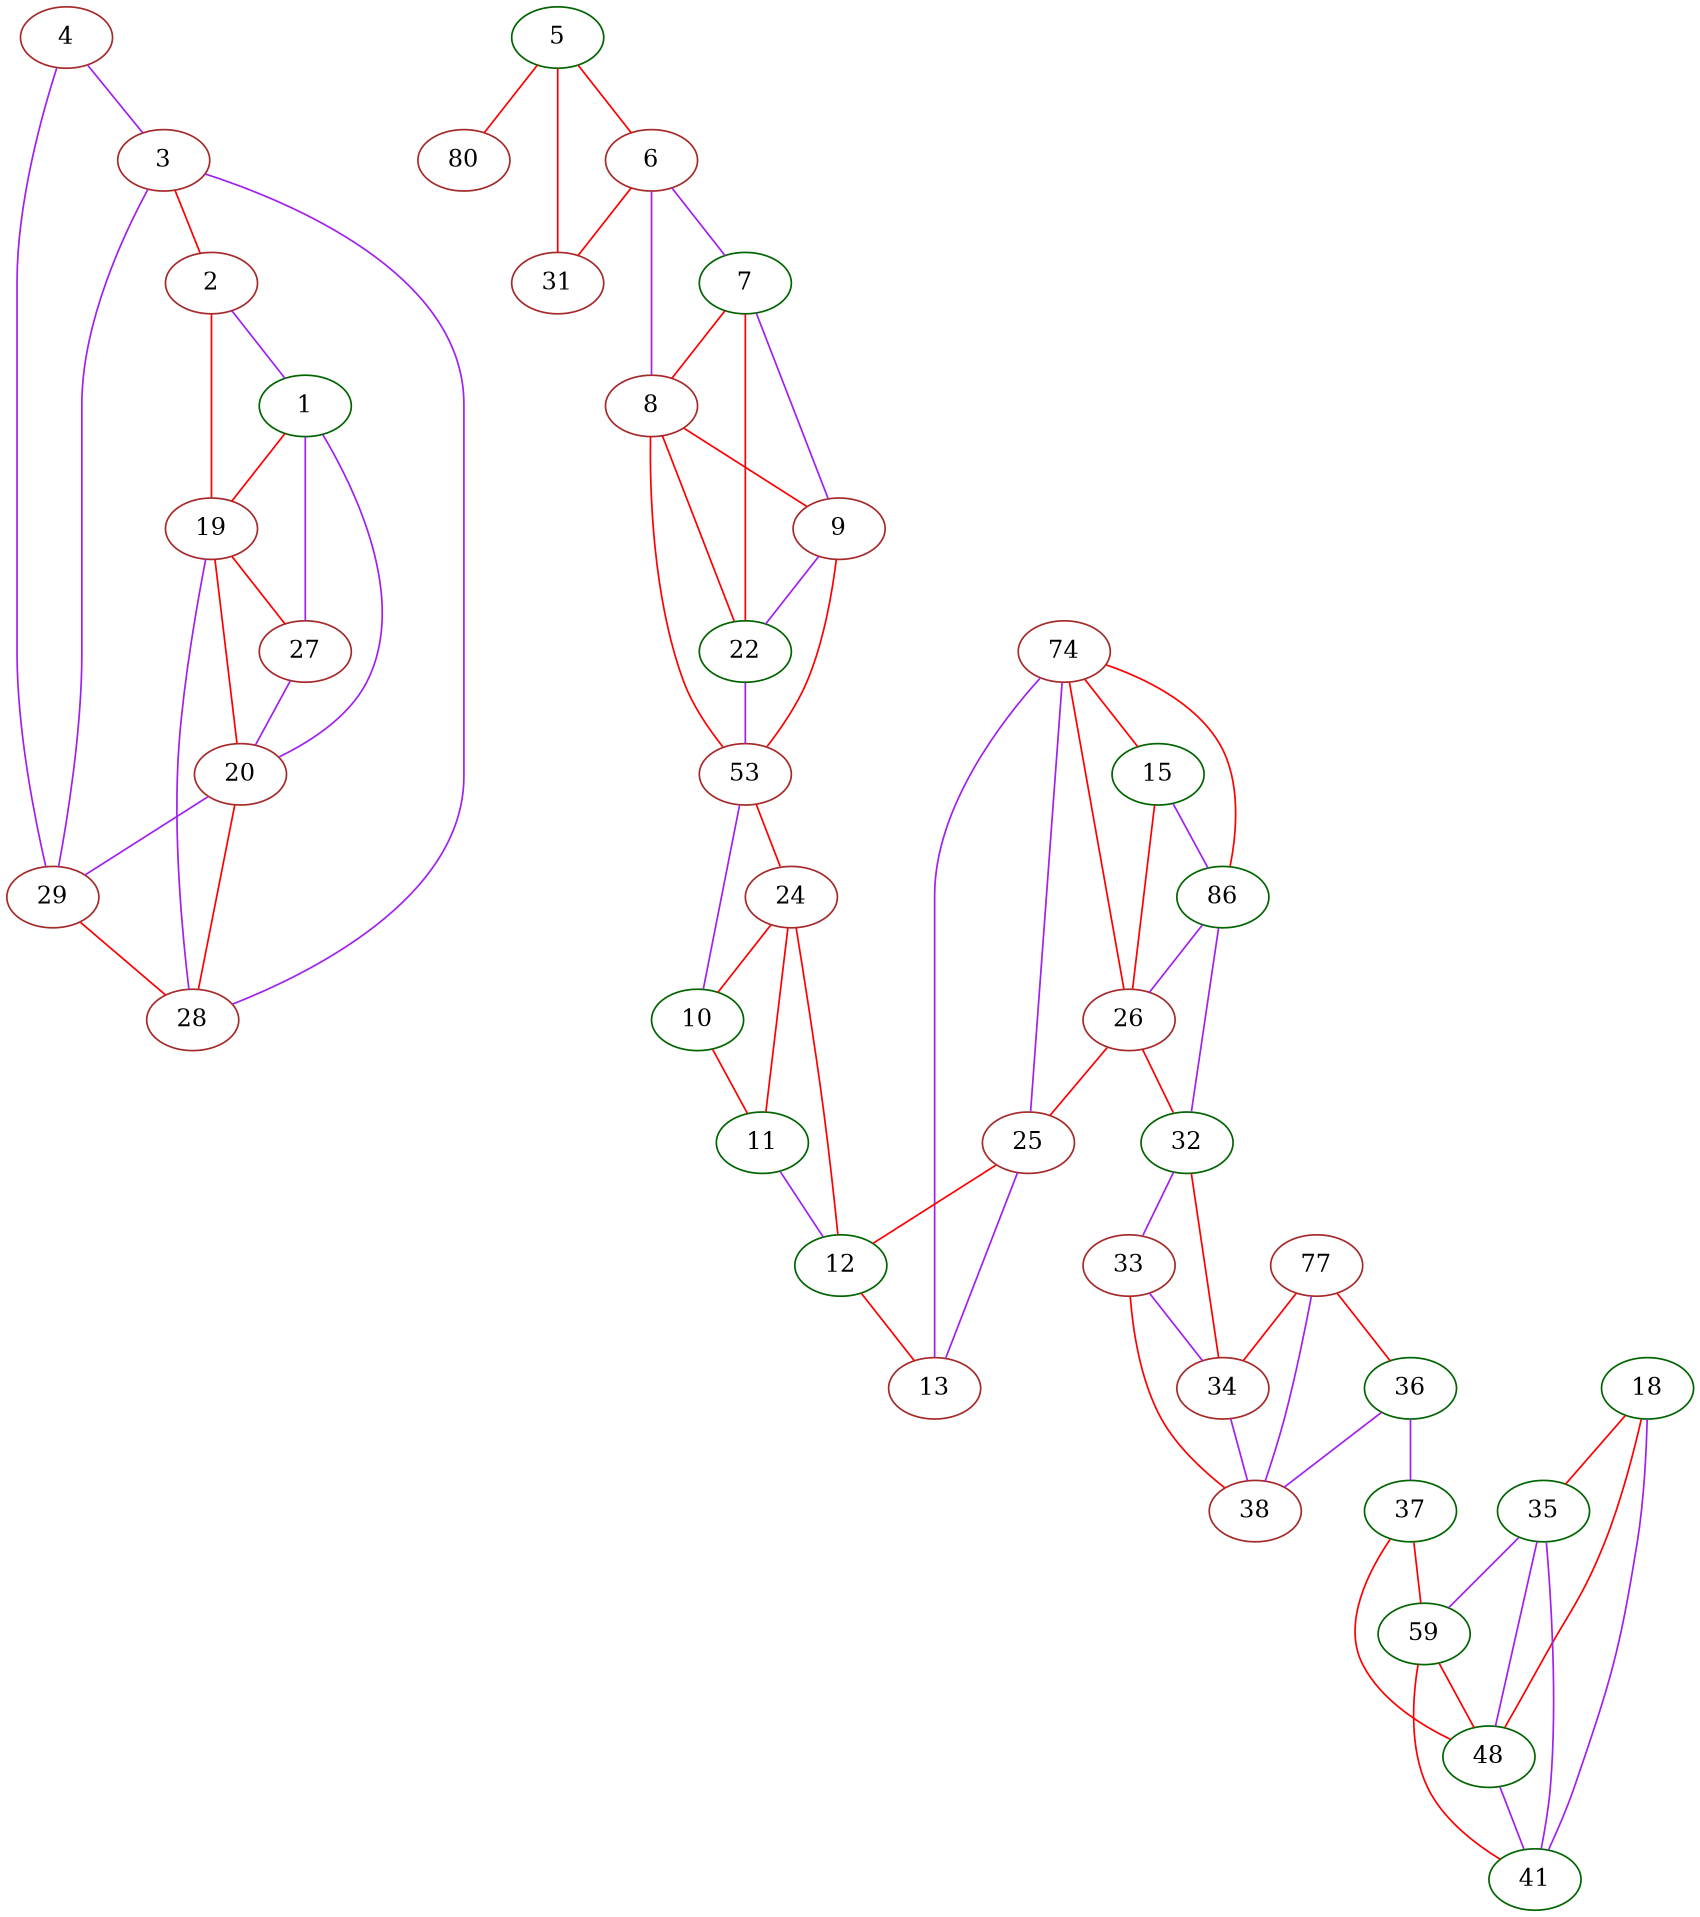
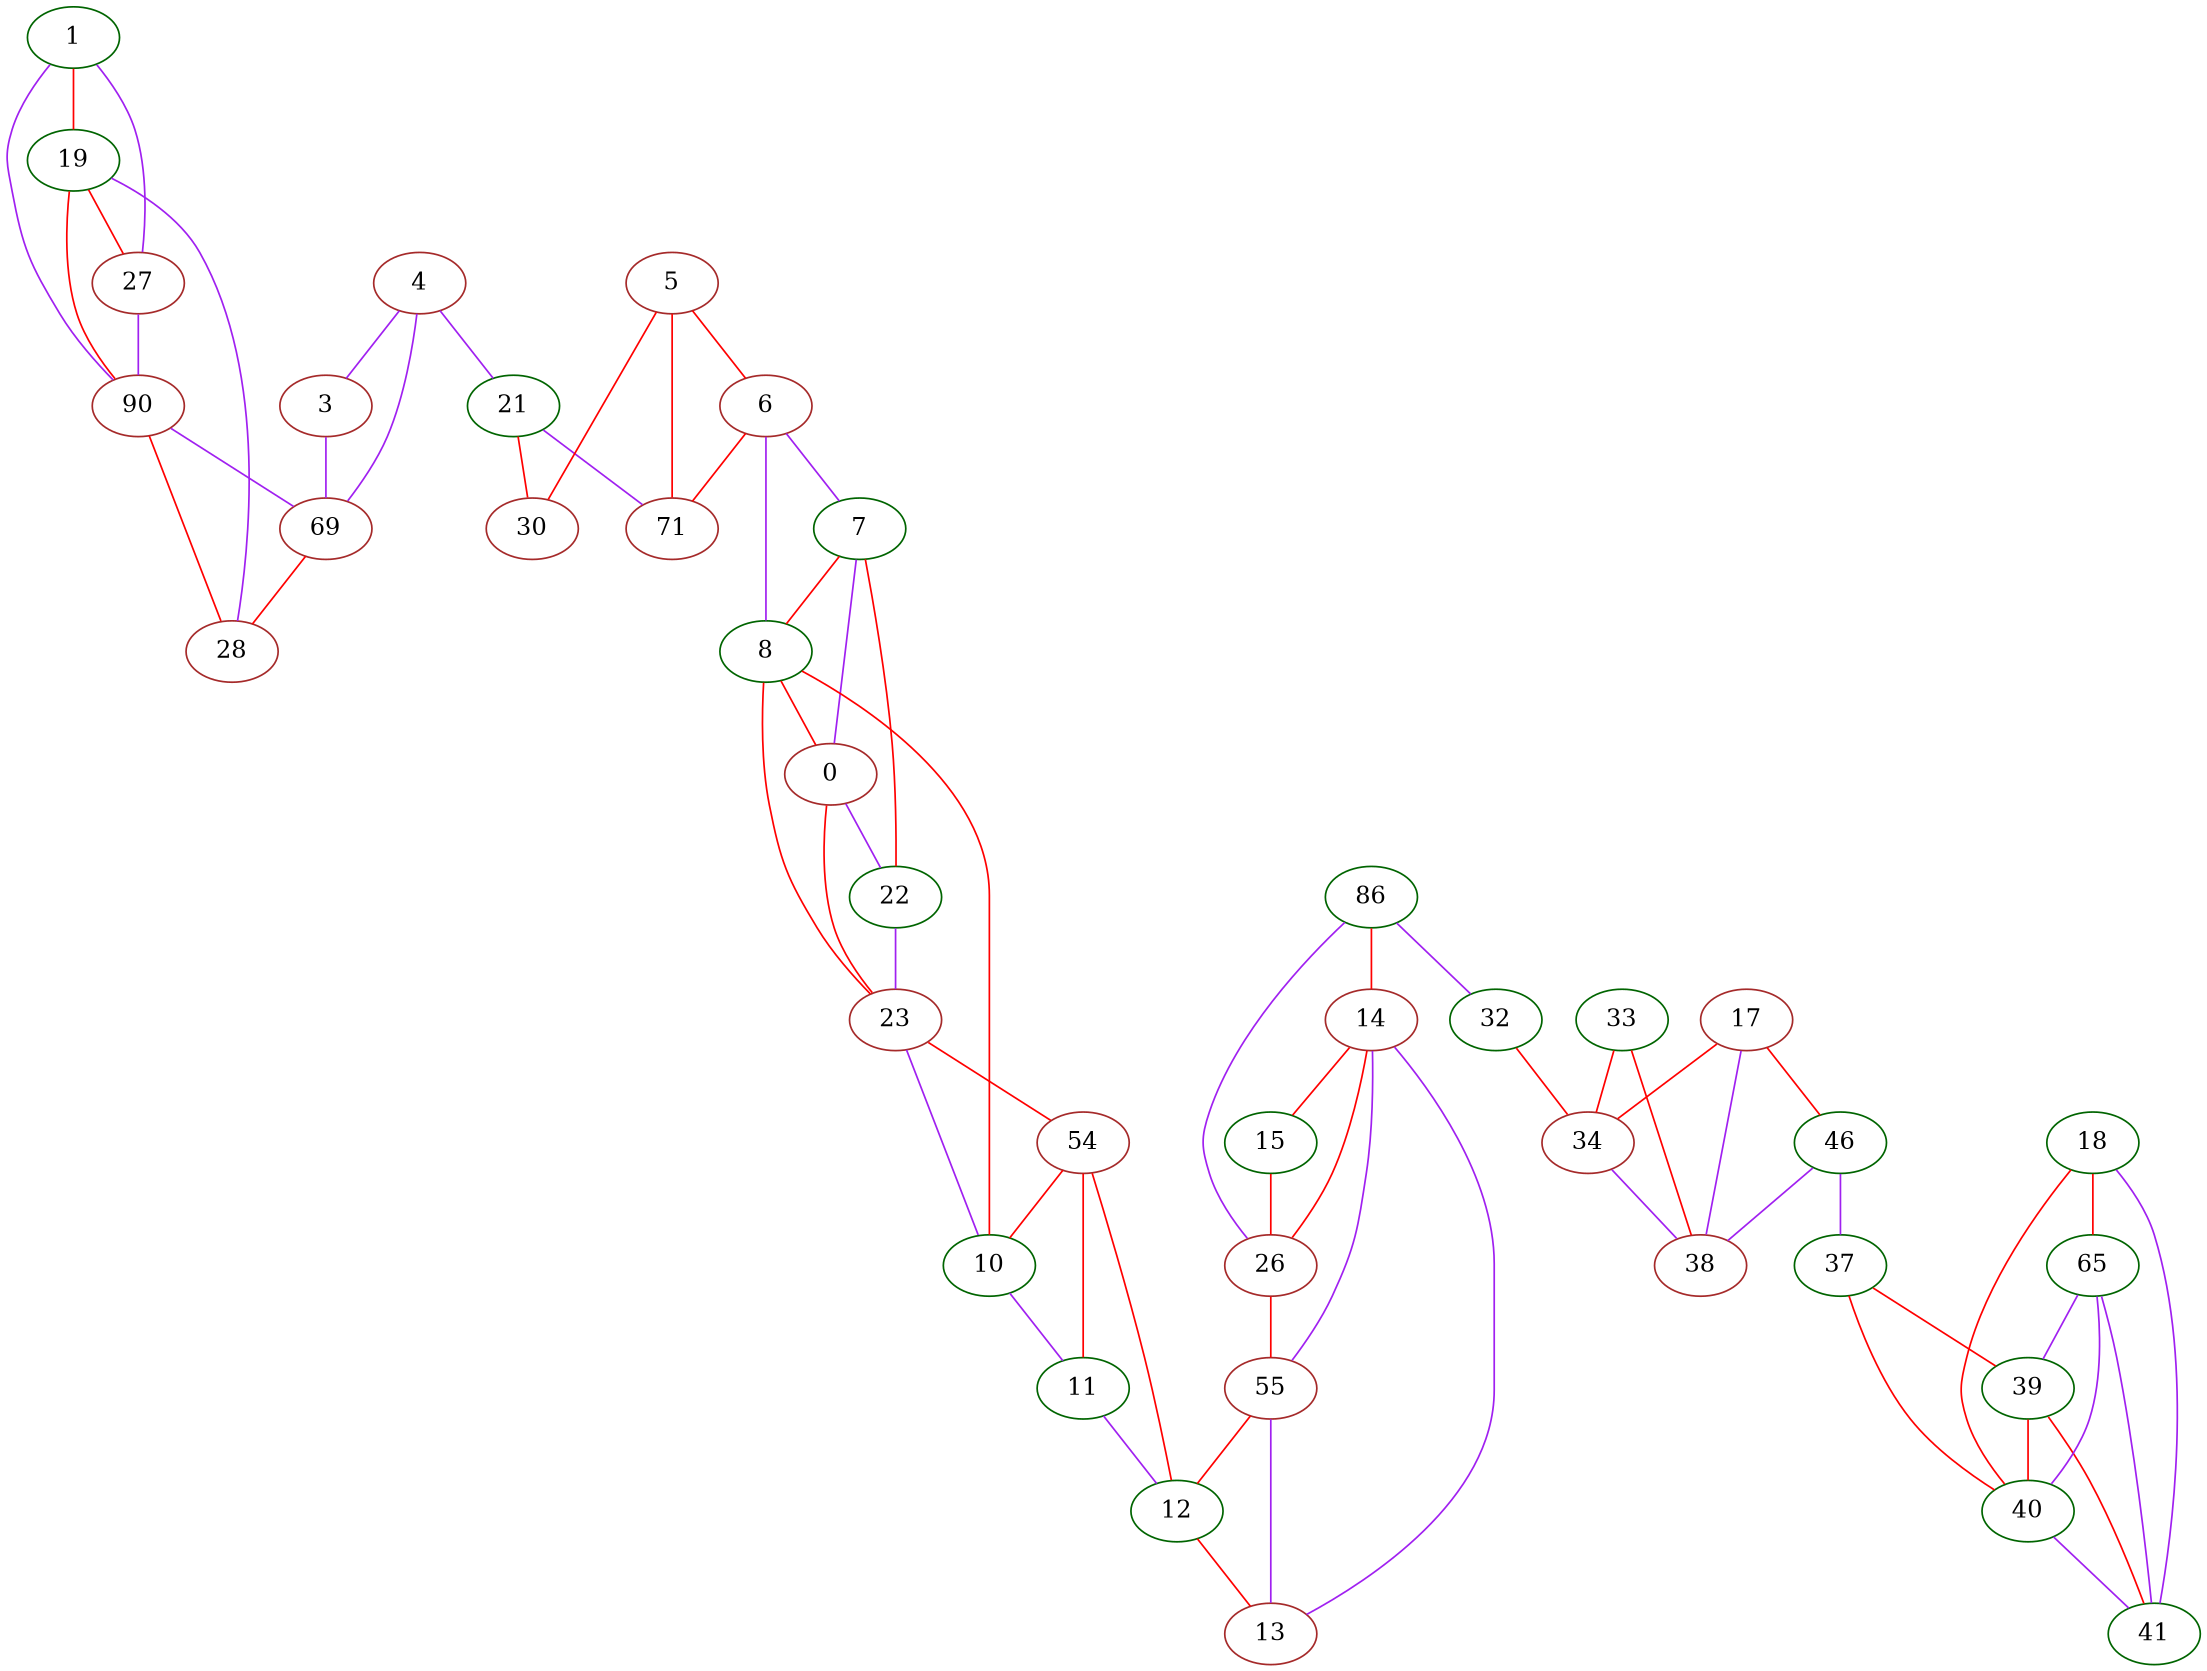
node "5": color darkgreen -> brown
node "80": label "80" -> "30"
node "2": removed
node "31": label "31" -> "71"
node "21": added
node "8": color brown -> darkgreen
edge "8" -- "22": now "8" -- "10"
node "19": color brown -> darkgreen
node "9": label "9" -> "0"
edge "3" -- "28": removed
node "74": label "74" -> "14"
node "20": label "20" -> "90"
node "53": label "53" -> "23"
edge "15" -- "86": removed
node "29": label "29" -> "69"
node "24": label "24" -> "54"
edge "10" -- "11": color red -> purple
edge "26" -- "32": removed
node "25": label "25" -> "55"
edge "32" -- "33": removed
node "33": color brown -> darkgreen
node "77": label "77" -> "17"
edge "33" -- "34": color purple -> red
node "36": label "36" -> "46"
node "35": label "35" -> "65"
node "59": label "59" -> "39"
node "48": label "48" -> "40"
